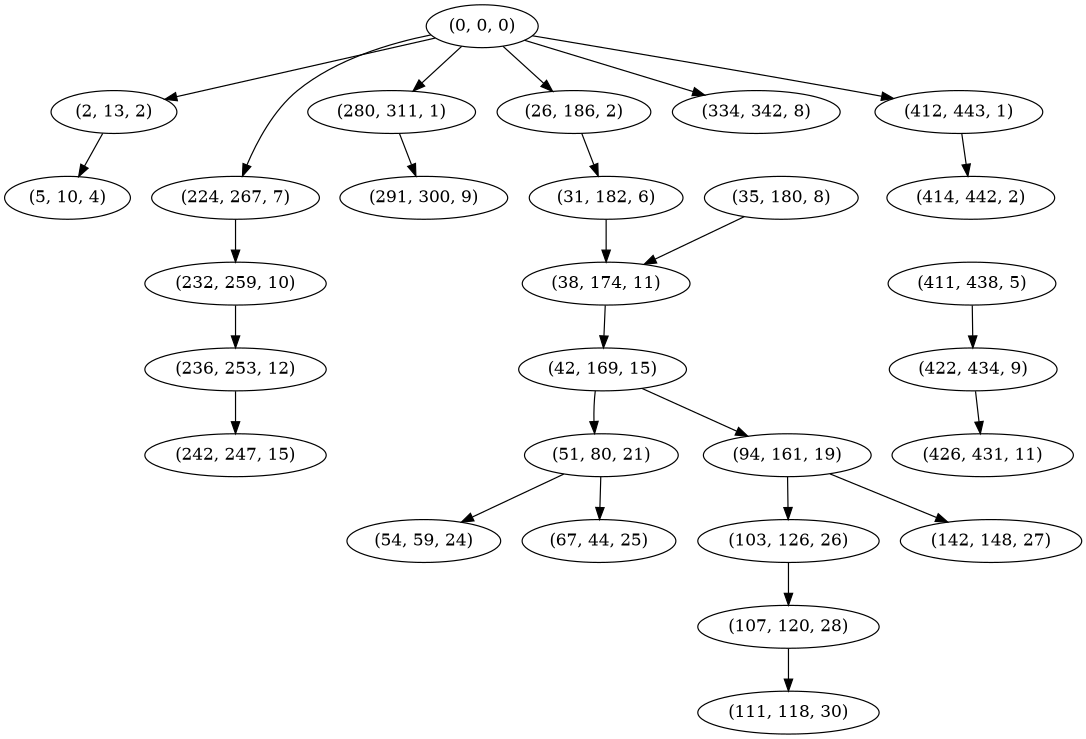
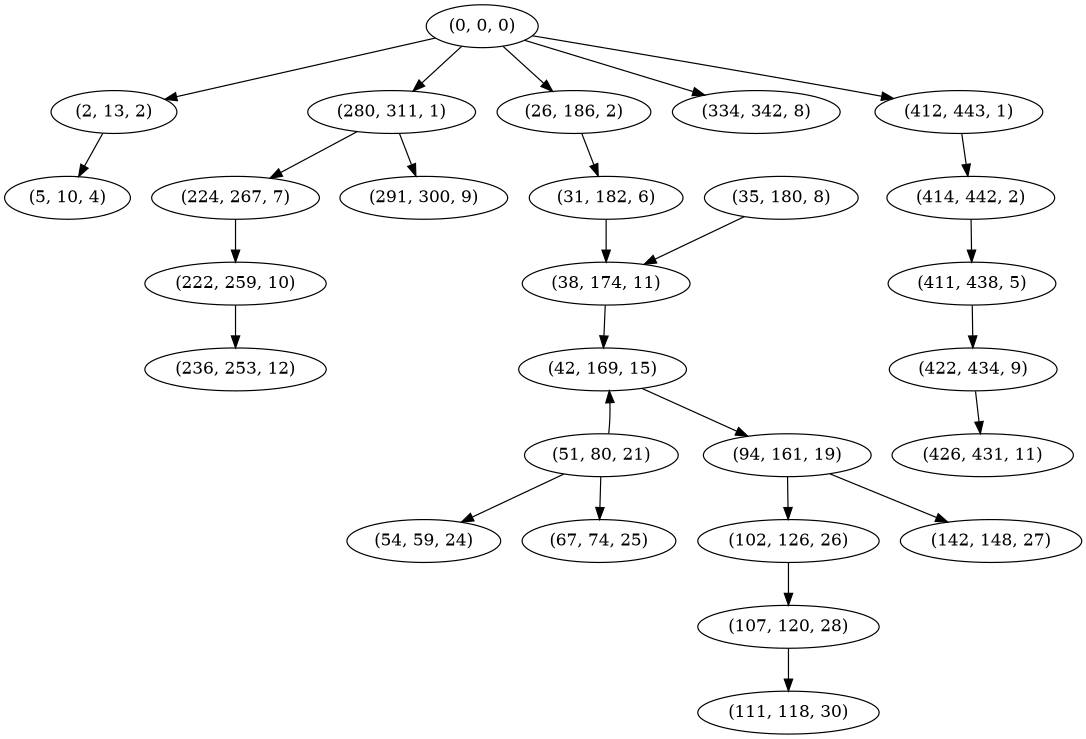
edge "(0, 0, 0)" -> "(224, 267, 7)": now "(280, 311, 1)" -> "(224, 267, 7)"
edge "(414, 442, 2)" -> "(411, 438, 5)": added
node "(232, 259, 10)": label "(232, 259, 10)" -> "(222, 259, 10)"
edge "(42, 169, 15)" -> "(51, 80, 21)": reversed
node "(242, 247, 15)": removed
node "(67, 44, 25)": label "(67, 44, 25)" -> "(67, 74, 25)"
node "(103, 126, 26)": label "(103, 126, 26)" -> "(102, 126, 26)"
